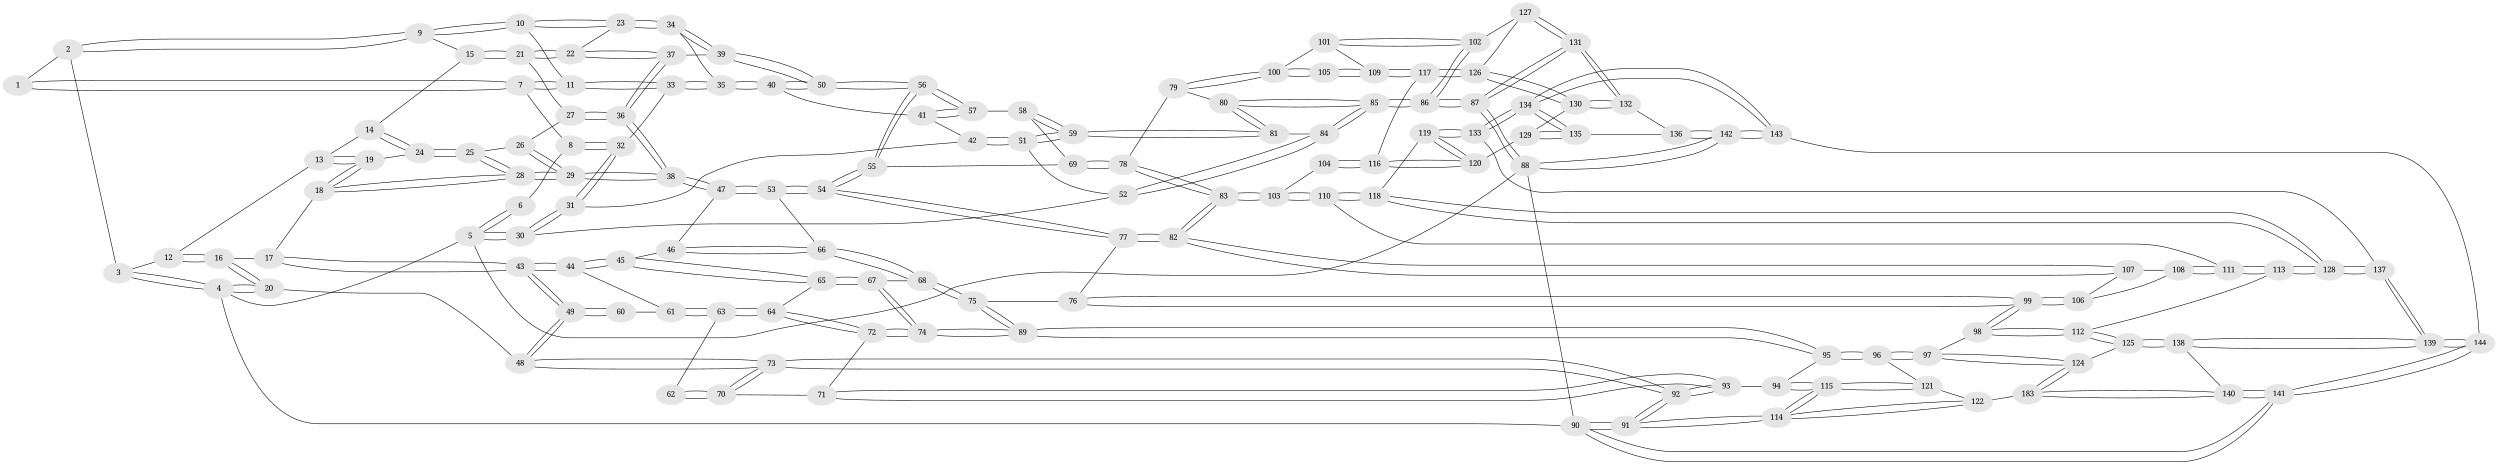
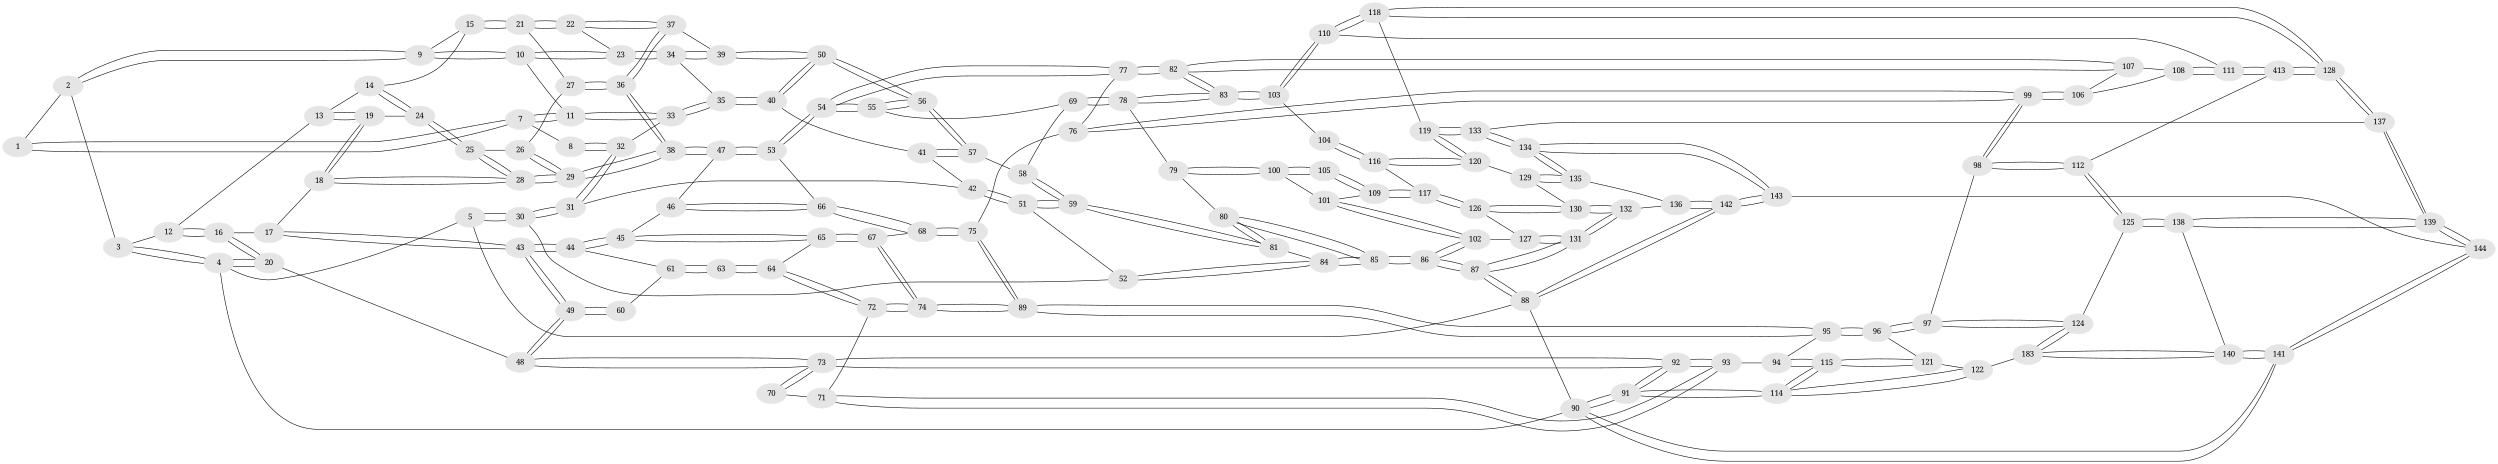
node "6": removed
node "113": label "113" -> "413"
node "62": removed
